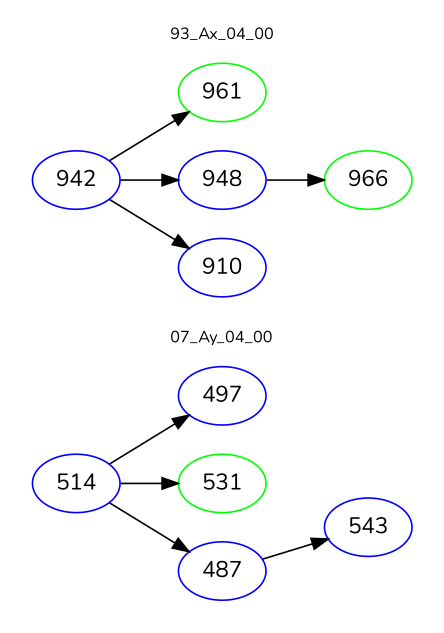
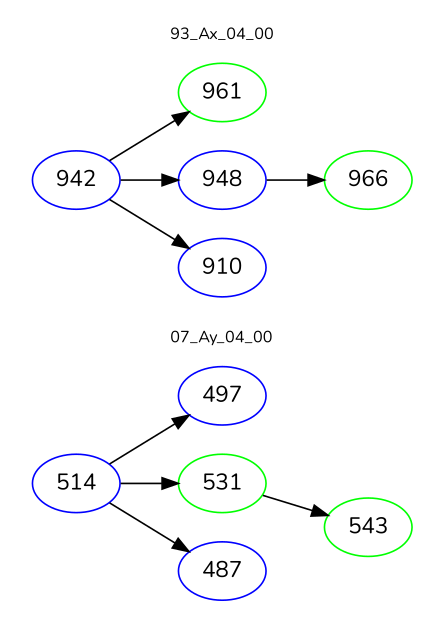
node "543": color blue -> green
edge "487" -> "543": now "531" -> "543"
